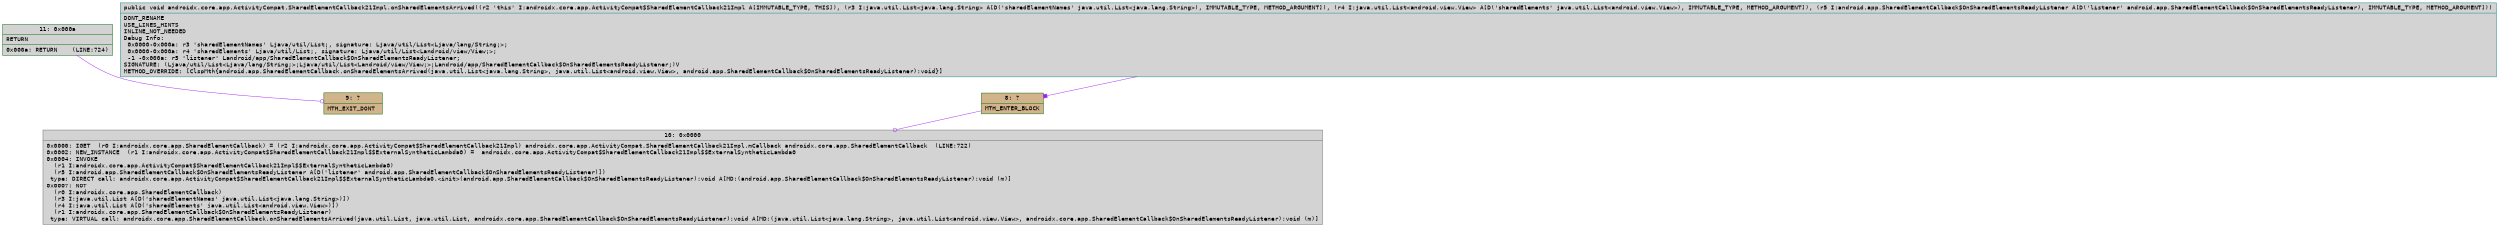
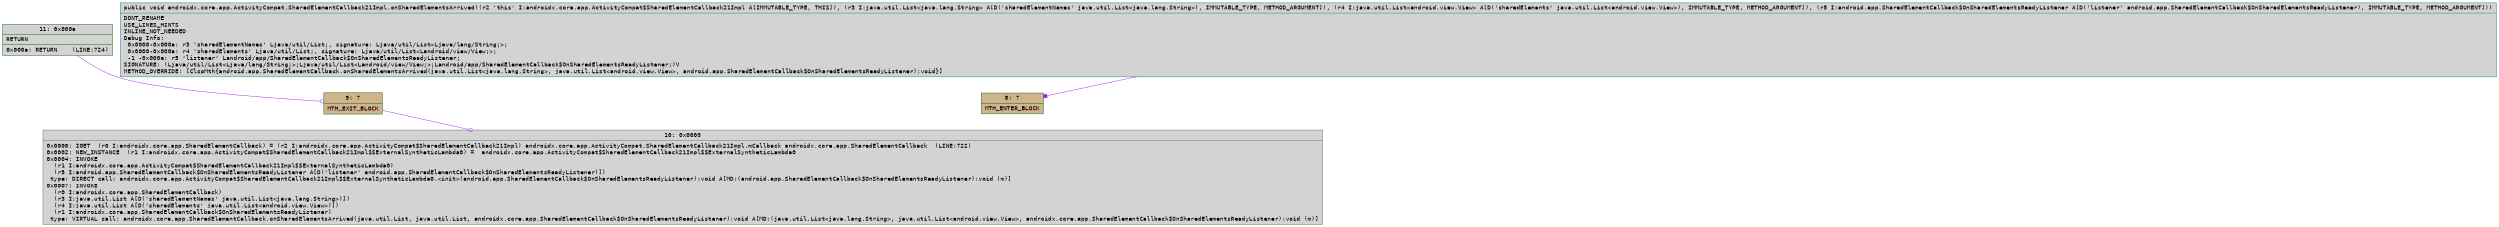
node "9: ?": text "MTH_EXIT_DONT" -> "MTH_EXIT_BLOCK"
edge "8: ?" -> "10: 0x0000": now "9: ?" -> "10: 0x0000"
node "10: 0x0000": text "0x0007: NOT" -> "0x0007: INVOKE"
